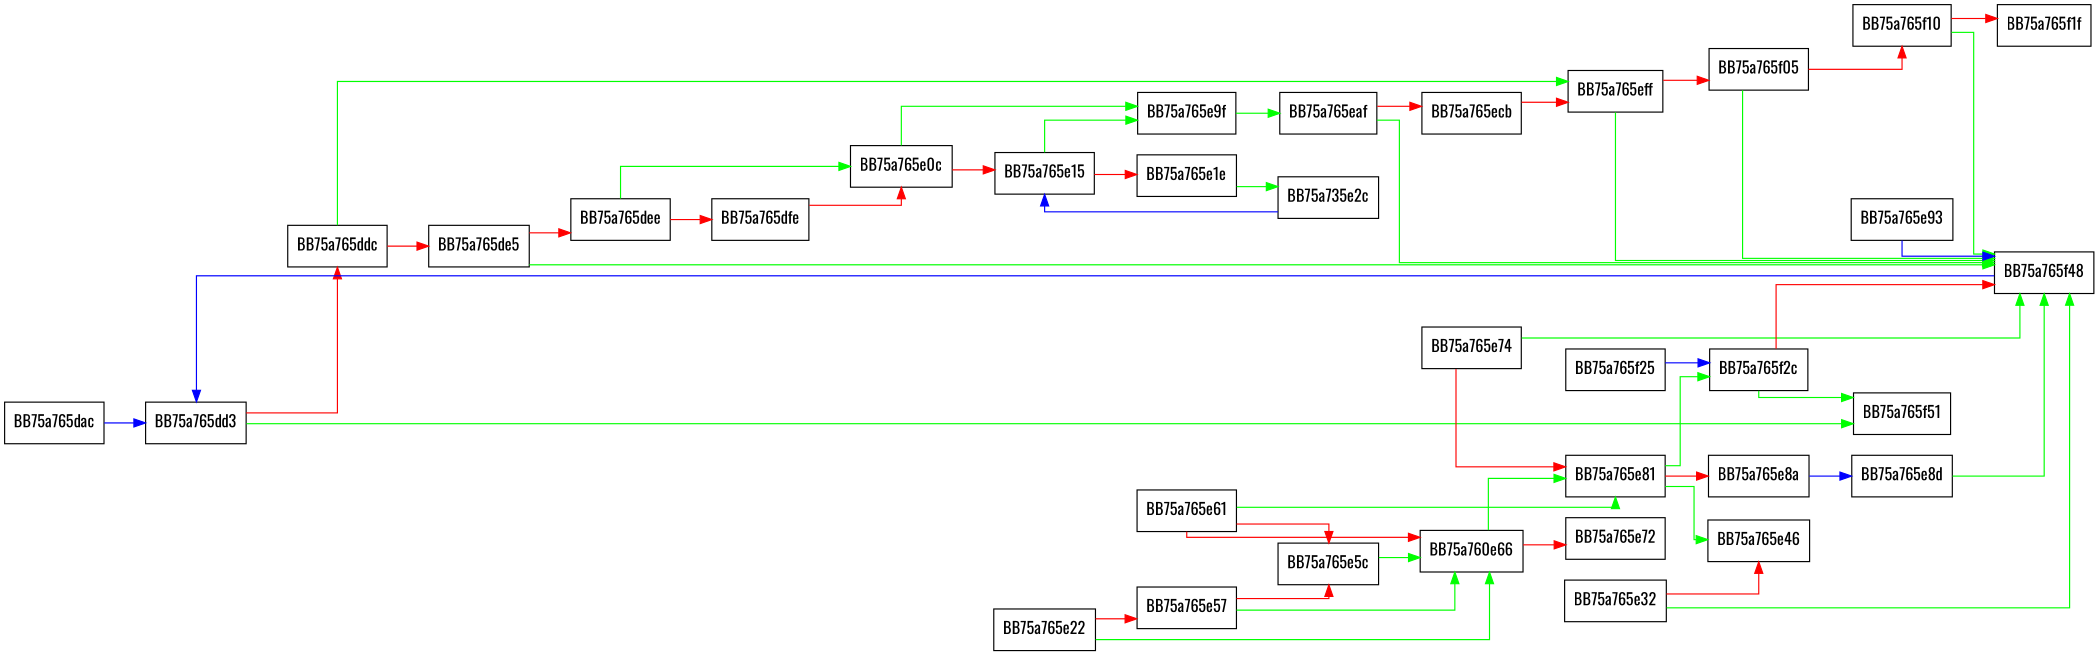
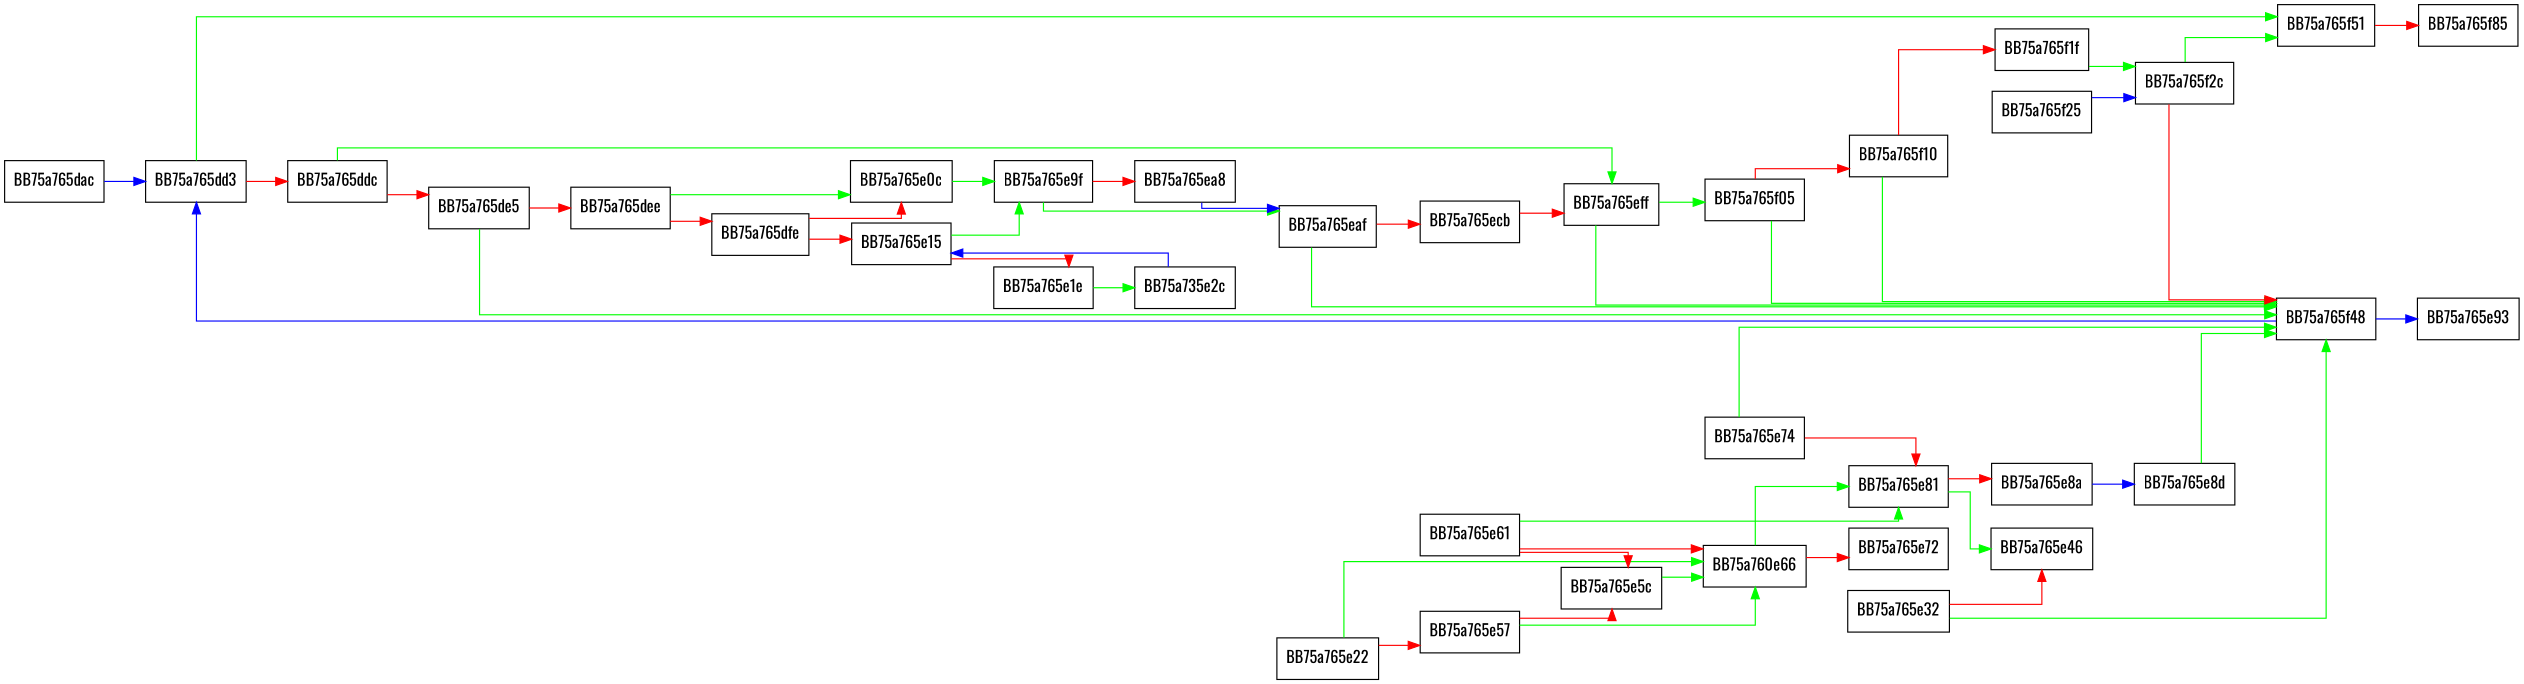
node "BB75a765f85": added
edge "BB75a765eff" -> "BB75a765f05": color red -> green
edge "BB75a765e0c" -> "BB75a765e15": now "BB75a765dfe" -> "BB75a765e15"
node "BB75a765ea8": added
edge "BB75a765e93" -> "BB75a765f48": reversed
edge "BB75a765e81" -> "BB75a765f2c": now "BB75a765f1f" -> "BB75a765f2c"
